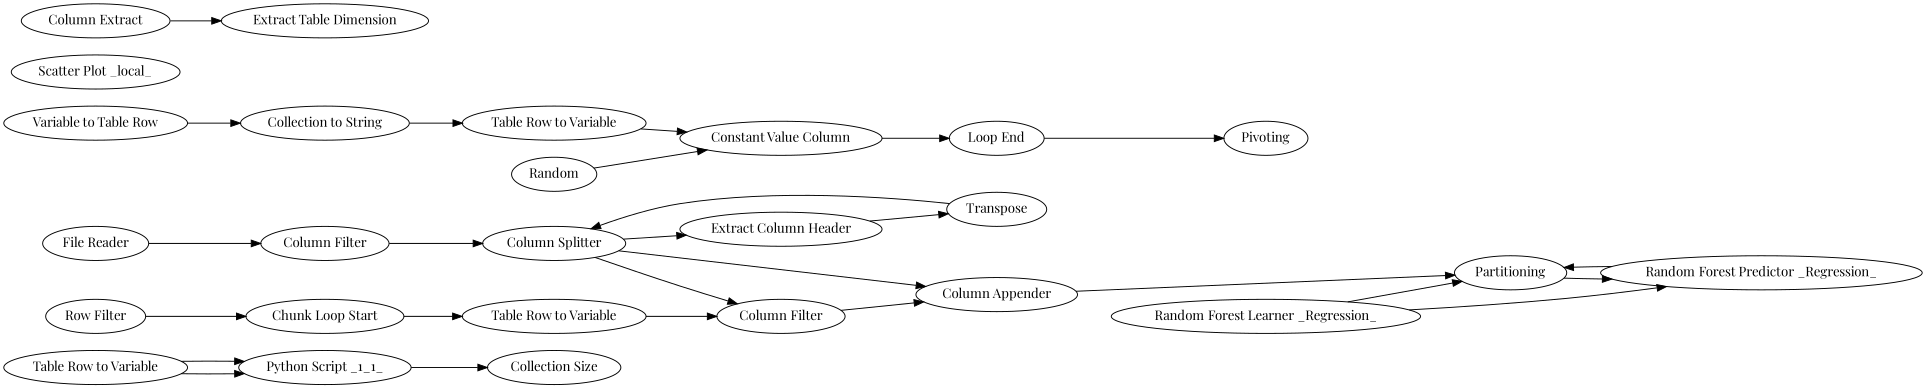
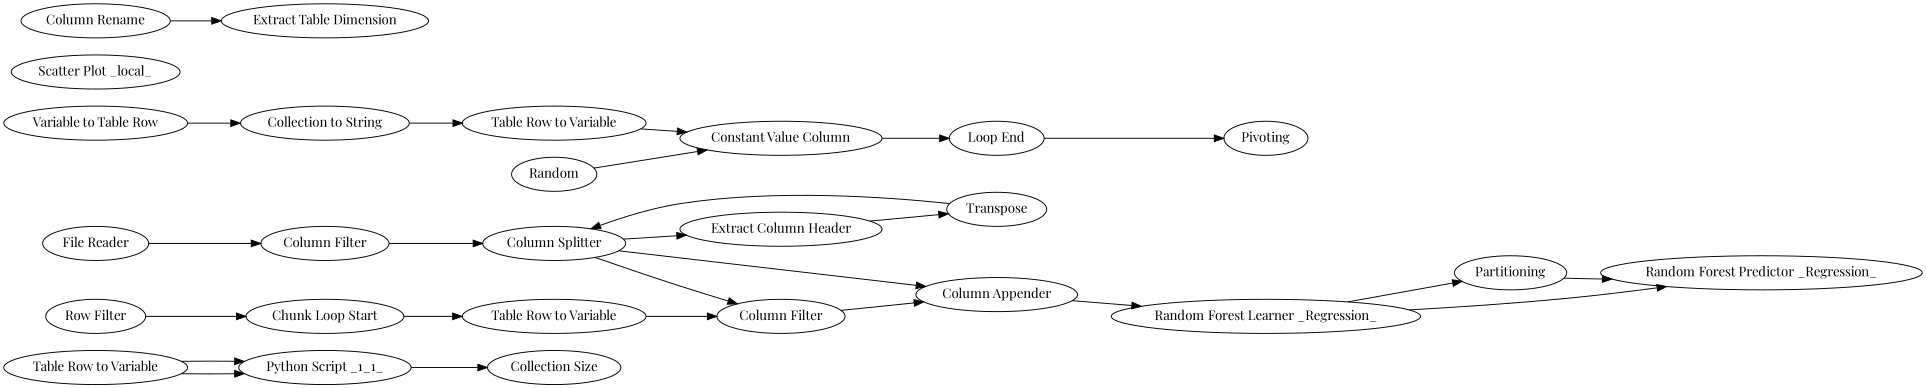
node "Column Extract": label "Column Extract" -> "Column Rename"
edge "Random Forest Predictor _Regression_" -> "Partitioning": removed
edge "Column Appender" -> "Partitioning": now "Column Appender" -> "Random Forest Learner _Regression_"
